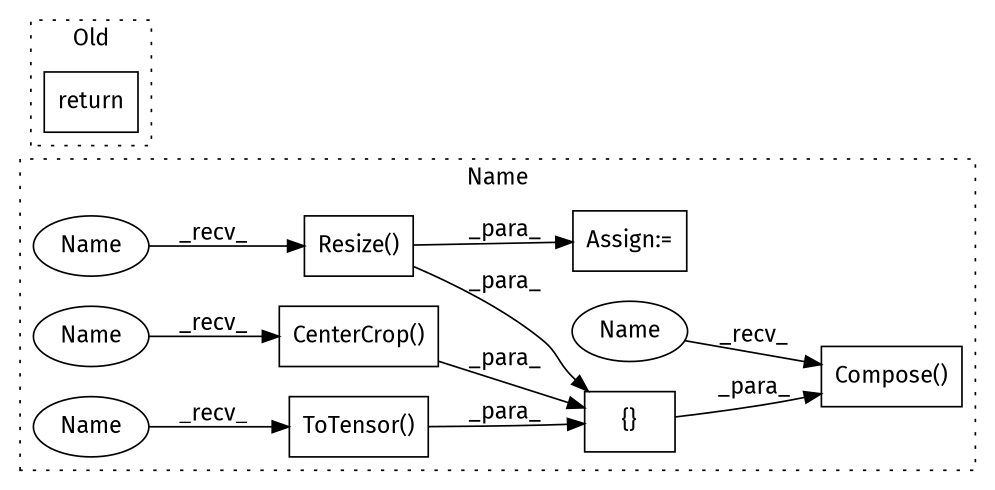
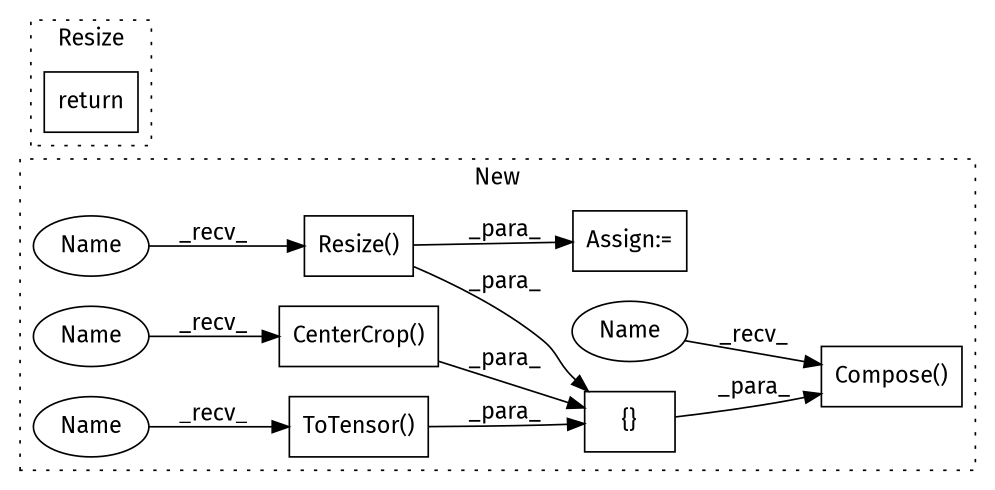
cluster "Old": label "Old" -> "Resize"
cluster "Name": label "Name" -> "New"
